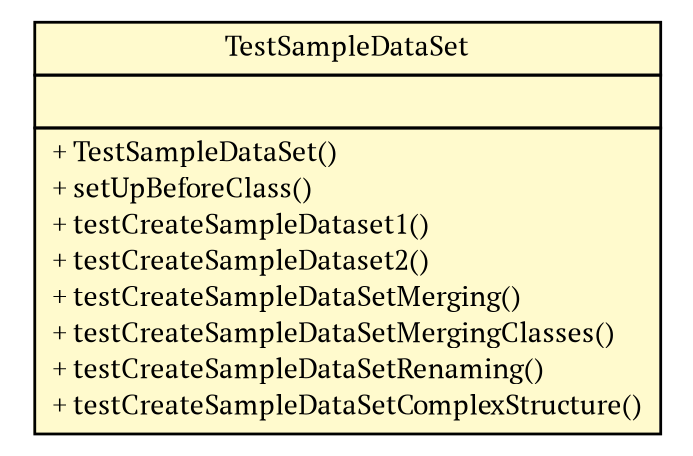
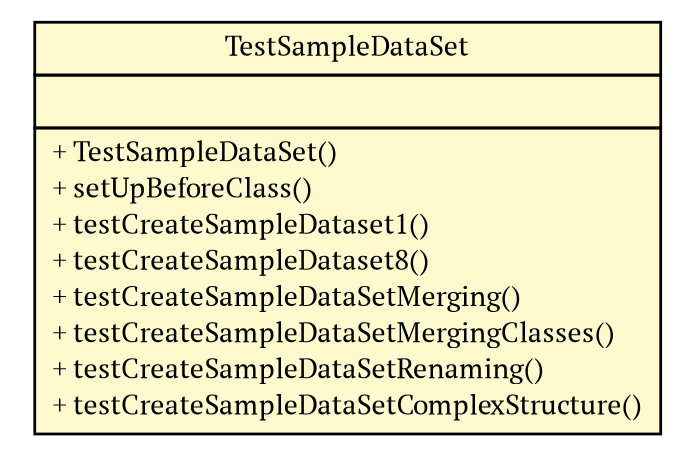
node "TestSampleDataSet": text "+ testCreateSampleDataset2()" -> "+ testCreateSampleDataset8()"
